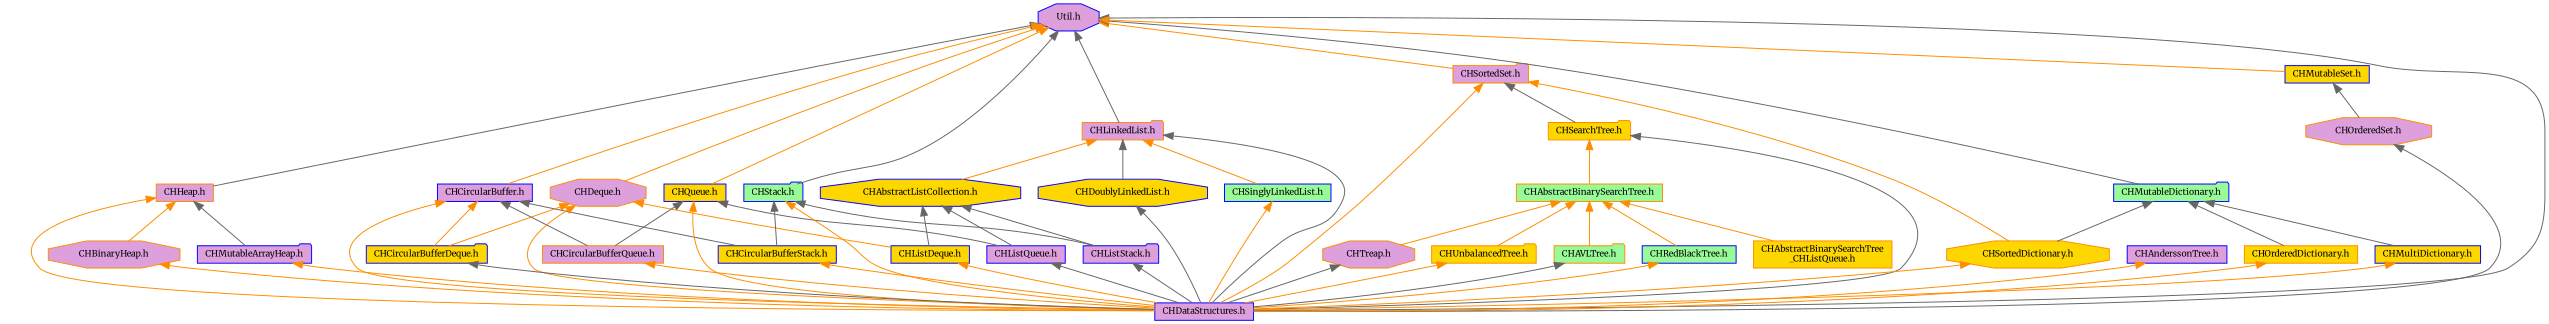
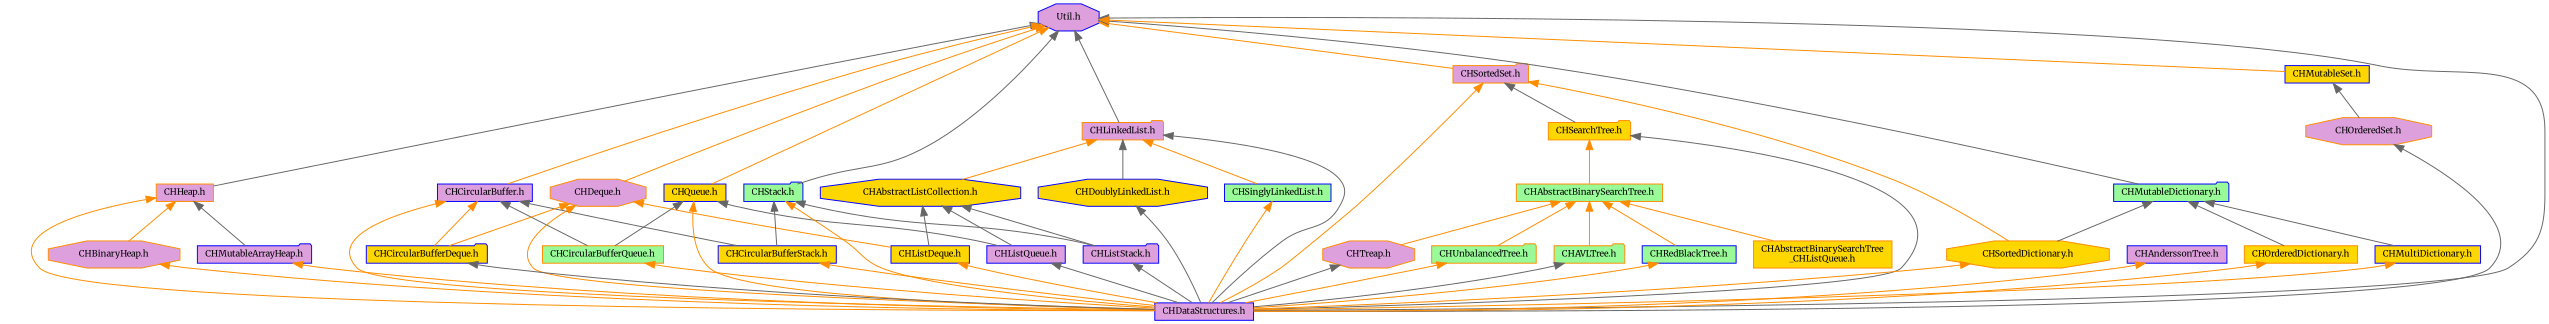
node "CHCircularBufferQueue.h": fillcolor plum -> palegreen
node "CHUnbalancedTree.h": fillcolor gold -> palegreen
